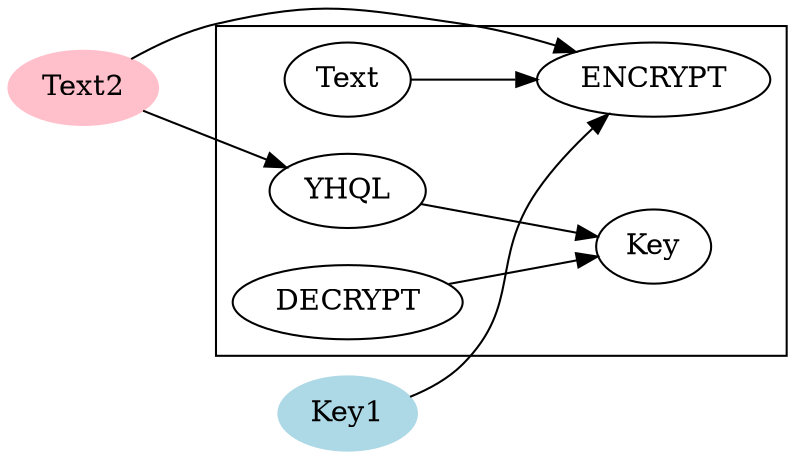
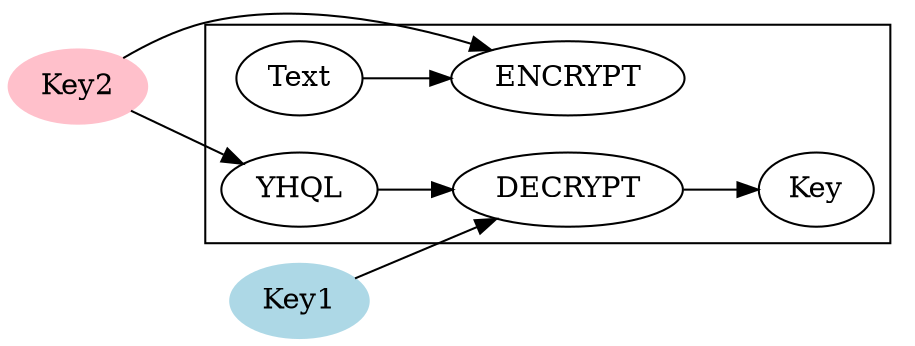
node "Text2": label "Text2" -> "Key2"
edge "YHQL" -> "Key": now "YHQL" -> "DECRYPT"
edge "Key1" -> "ENCRYPT": now "Key1" -> "DECRYPT"
